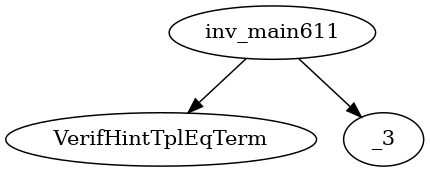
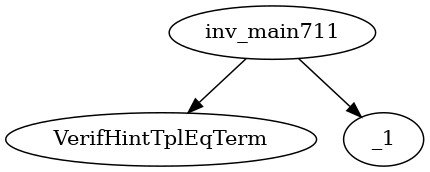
node "inv_main611": label "inv_main611" -> "inv_main711"
node "_3": label "_3" -> "_1"
